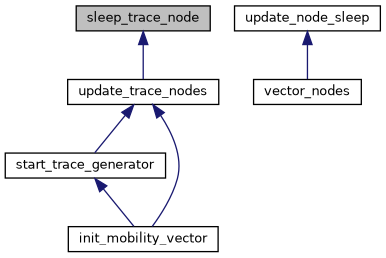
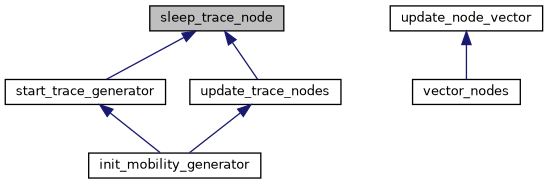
node "update_node_sleep": label "update_node_sleep" -> "update_node_vector"
edge "start_trace_generator" -> "update_trace_nodes": now "start_trace_generator" -> "sleep_trace_node"
node "init_mobility_vector": label "init_mobility_vector" -> "init_mobility_generator"
